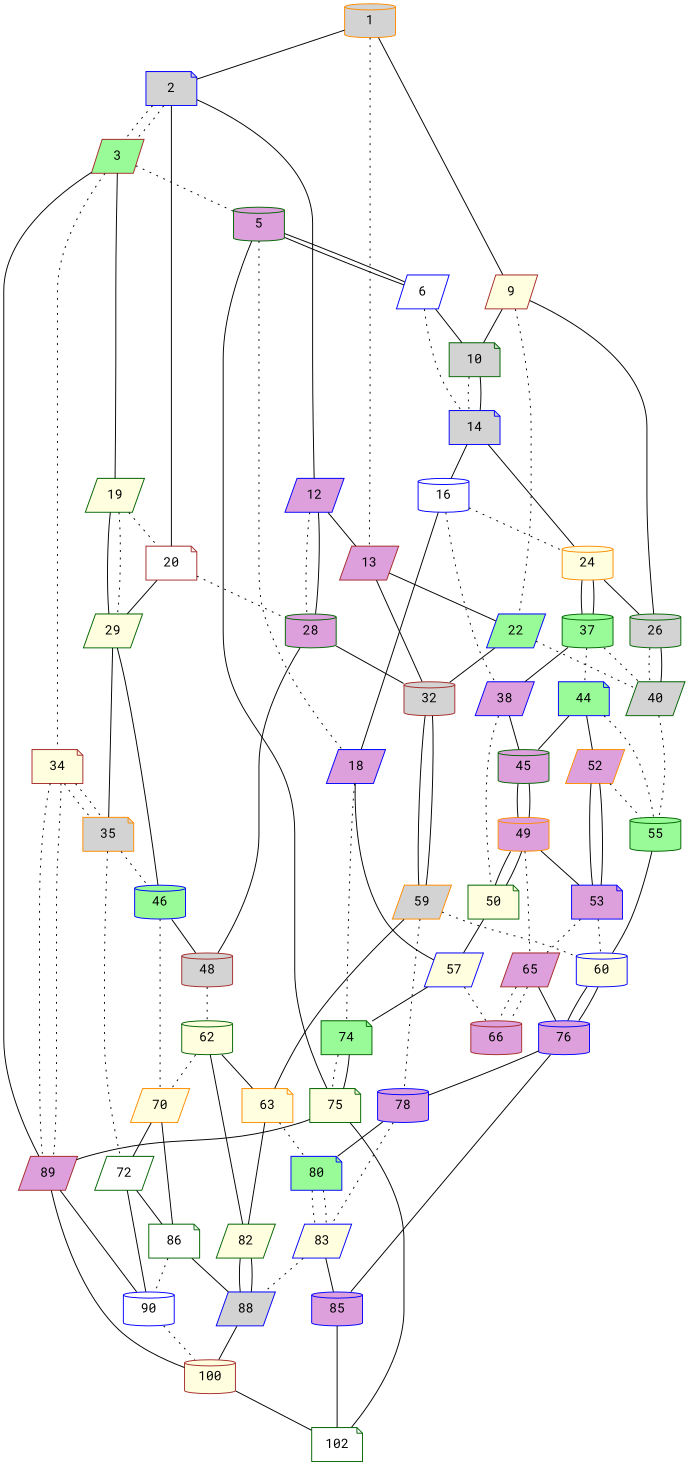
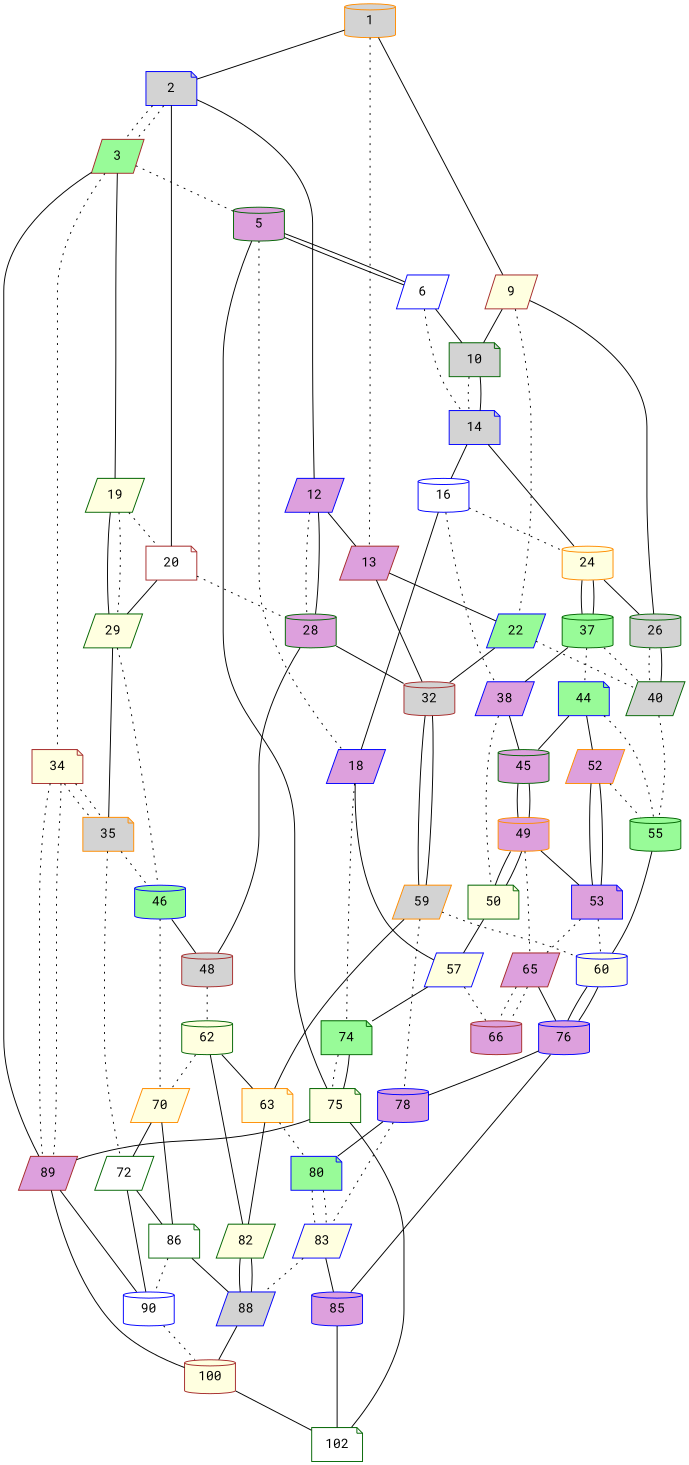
edge "29" -- "46": style solid -> dotted
